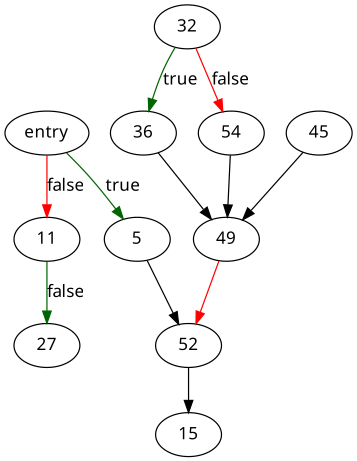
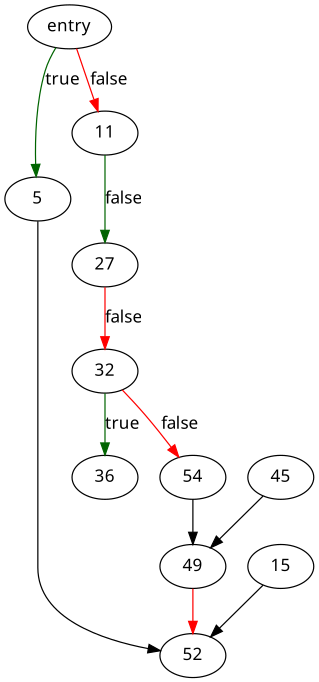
edge "36" -> "49": removed
edge "27" -> "32": added, label "false"
edge "52" -> "15": reversed
